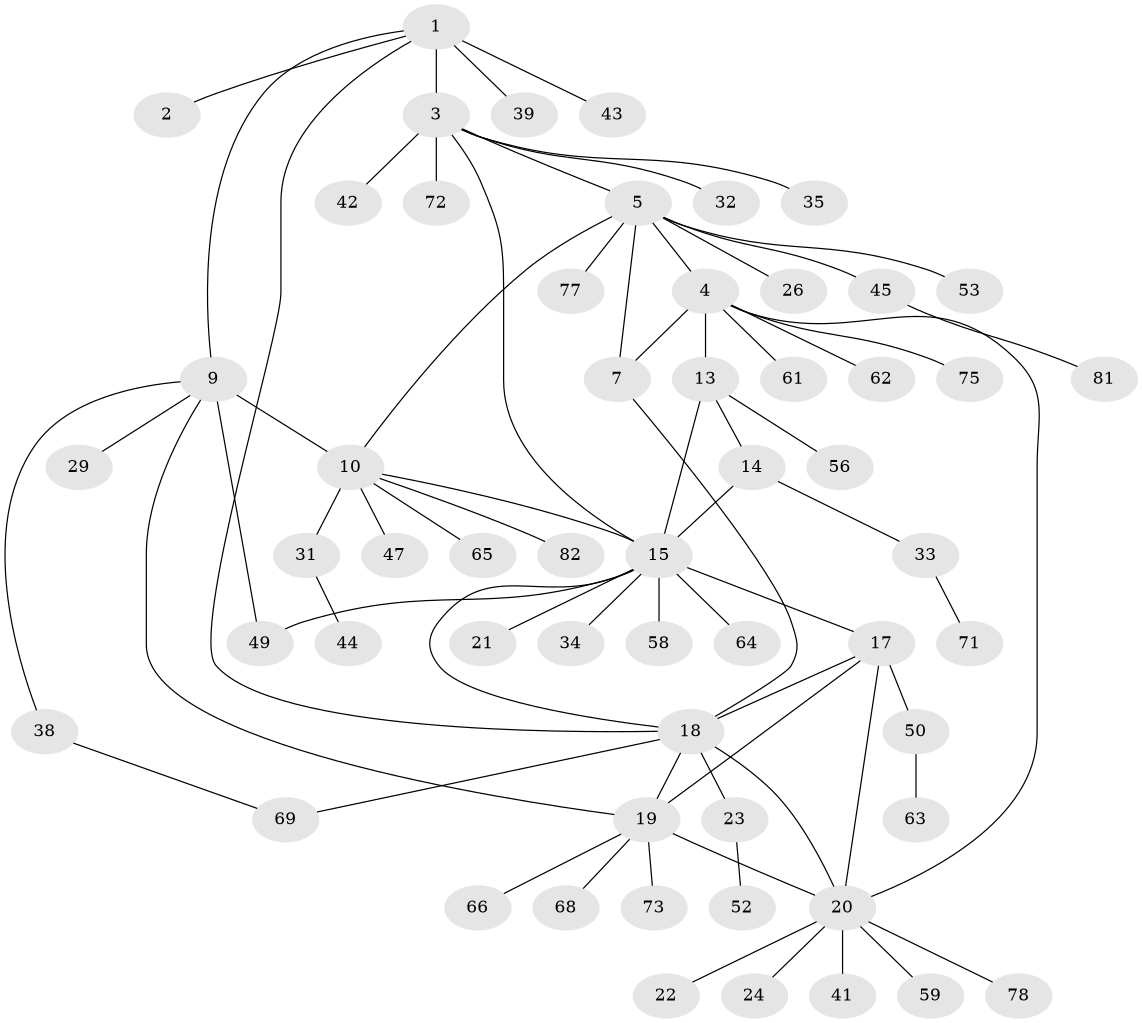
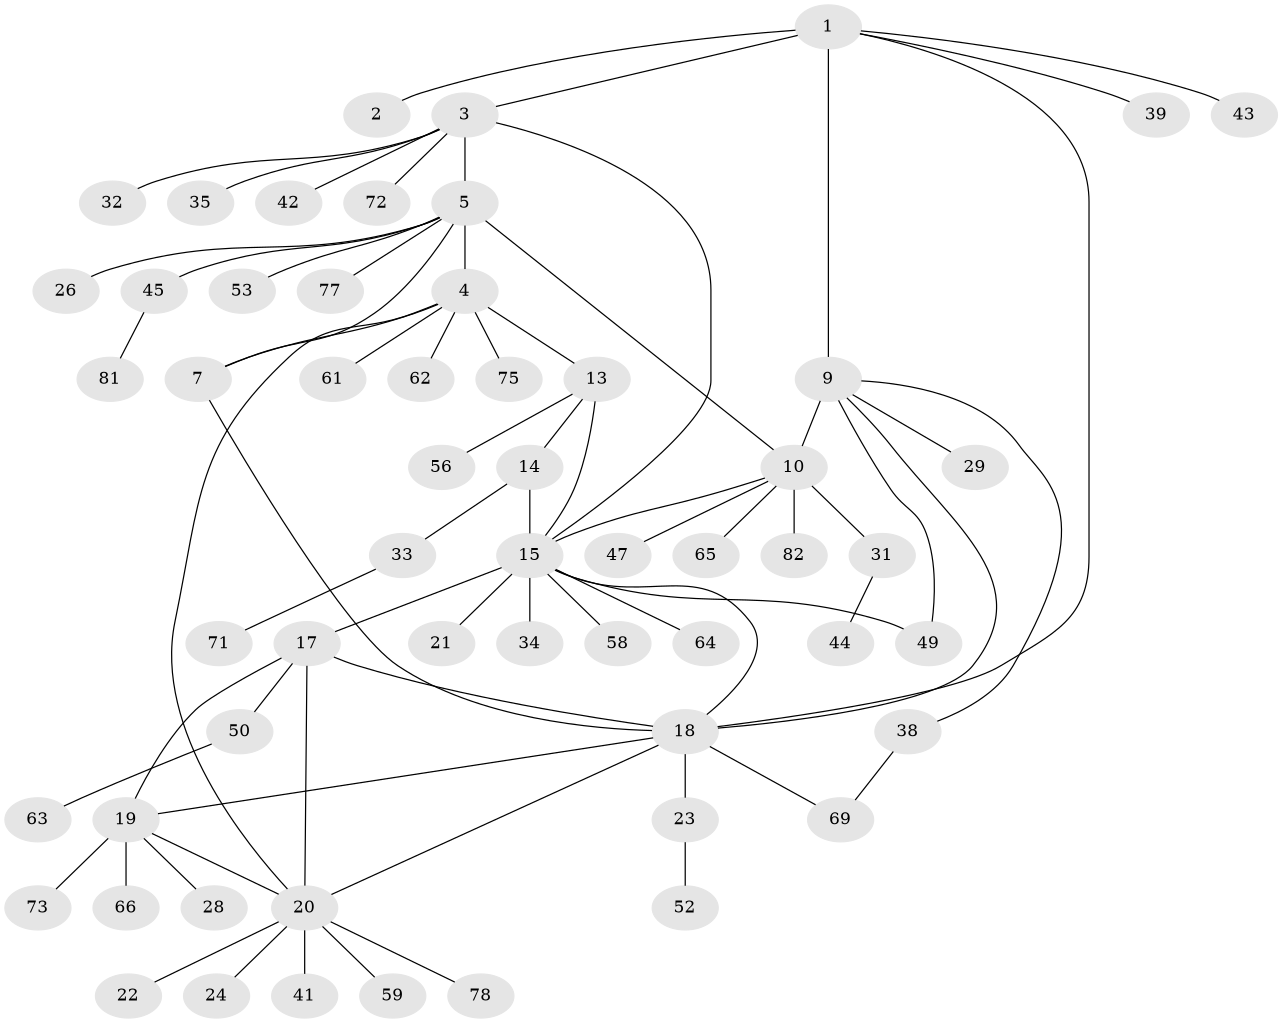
edge "9" -- "19": now "9" -- "18"
node "68": label "68" -> "28"
